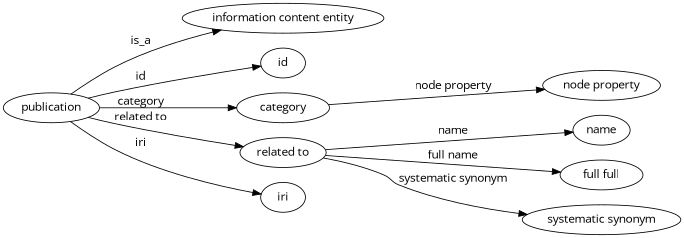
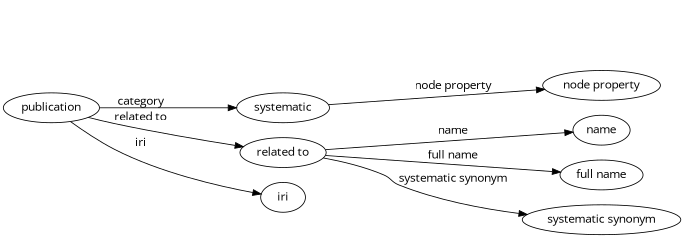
node "information content entity": removed
node "id": removed
node "category": label "category" -> "systematic"
node "full full": label "full full" -> "full name"
